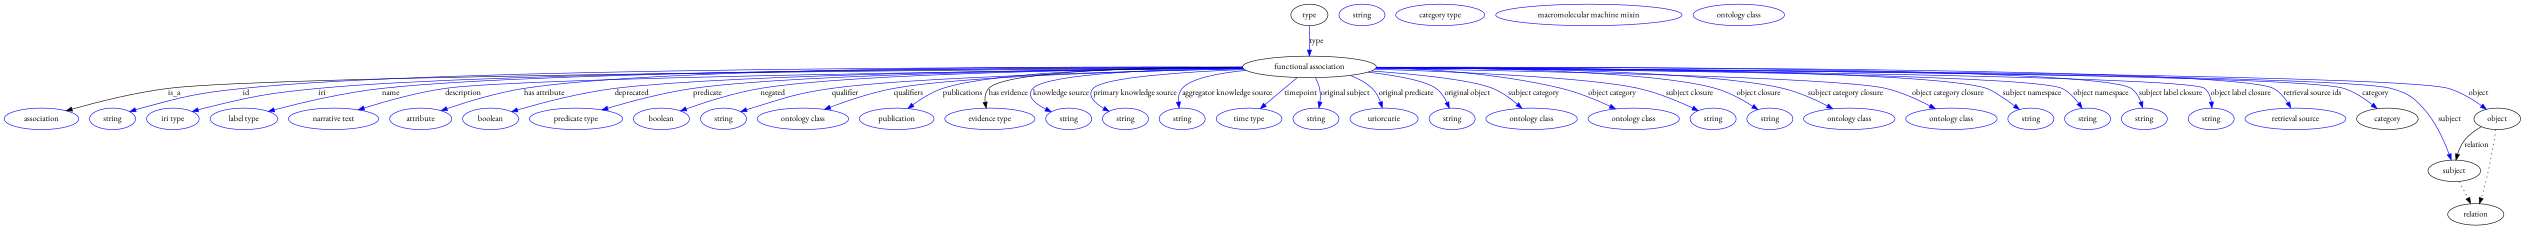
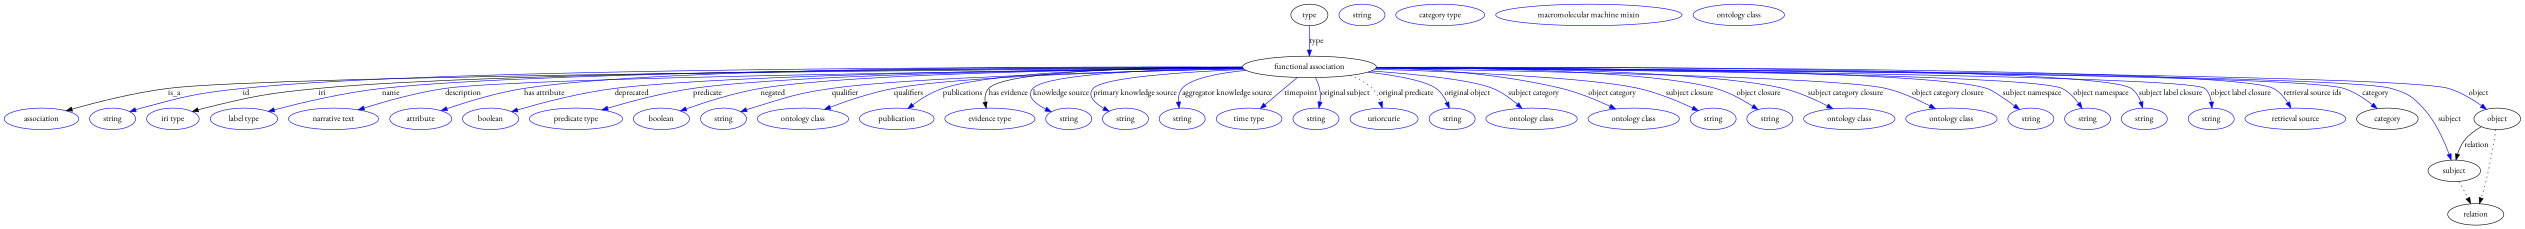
edge "functional association" -> "iri type": color blue -> black
edge "functional association" -> "uriorcurie": style solid -> dotted
